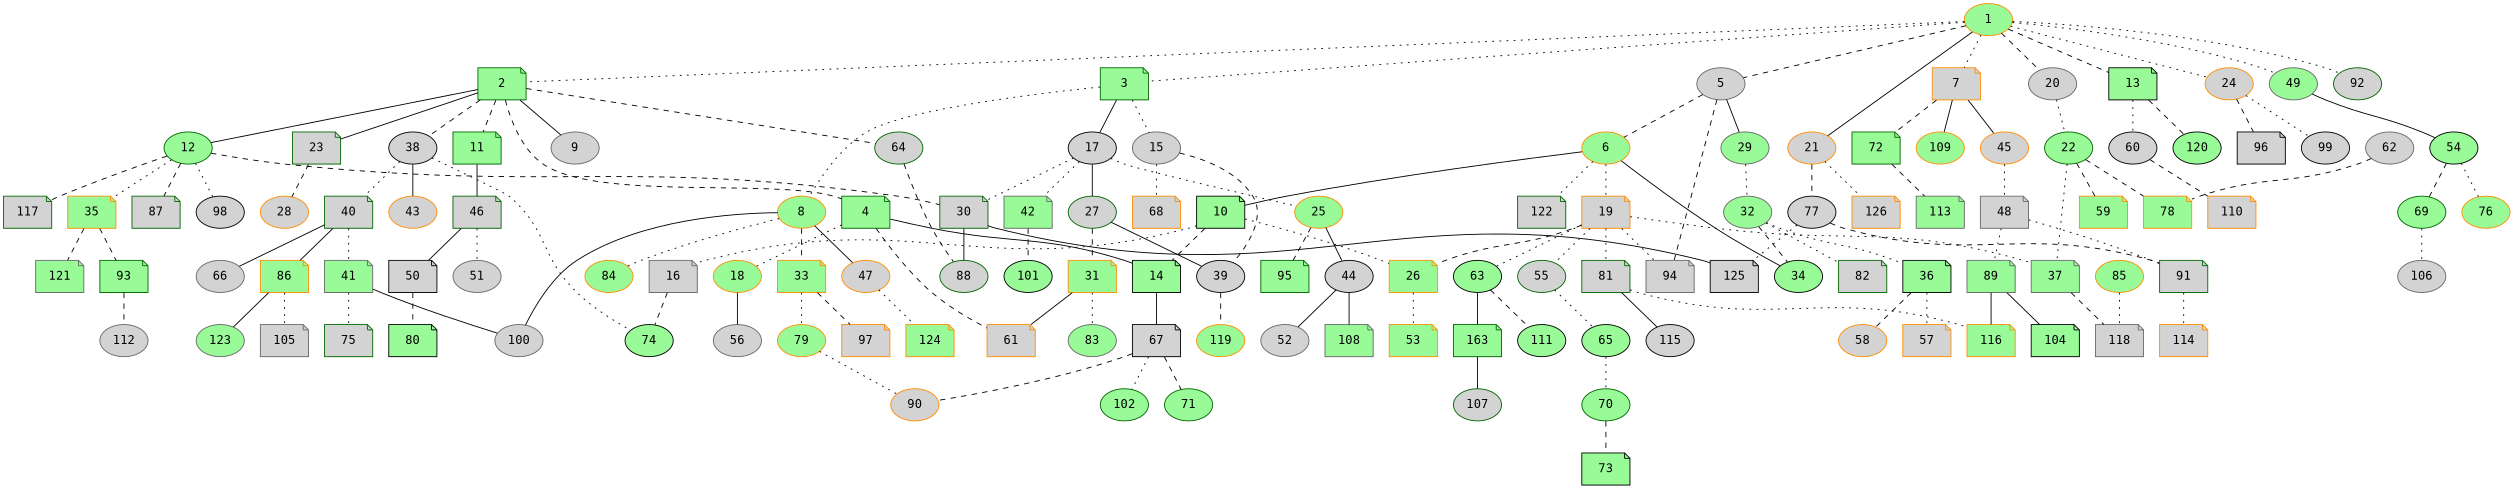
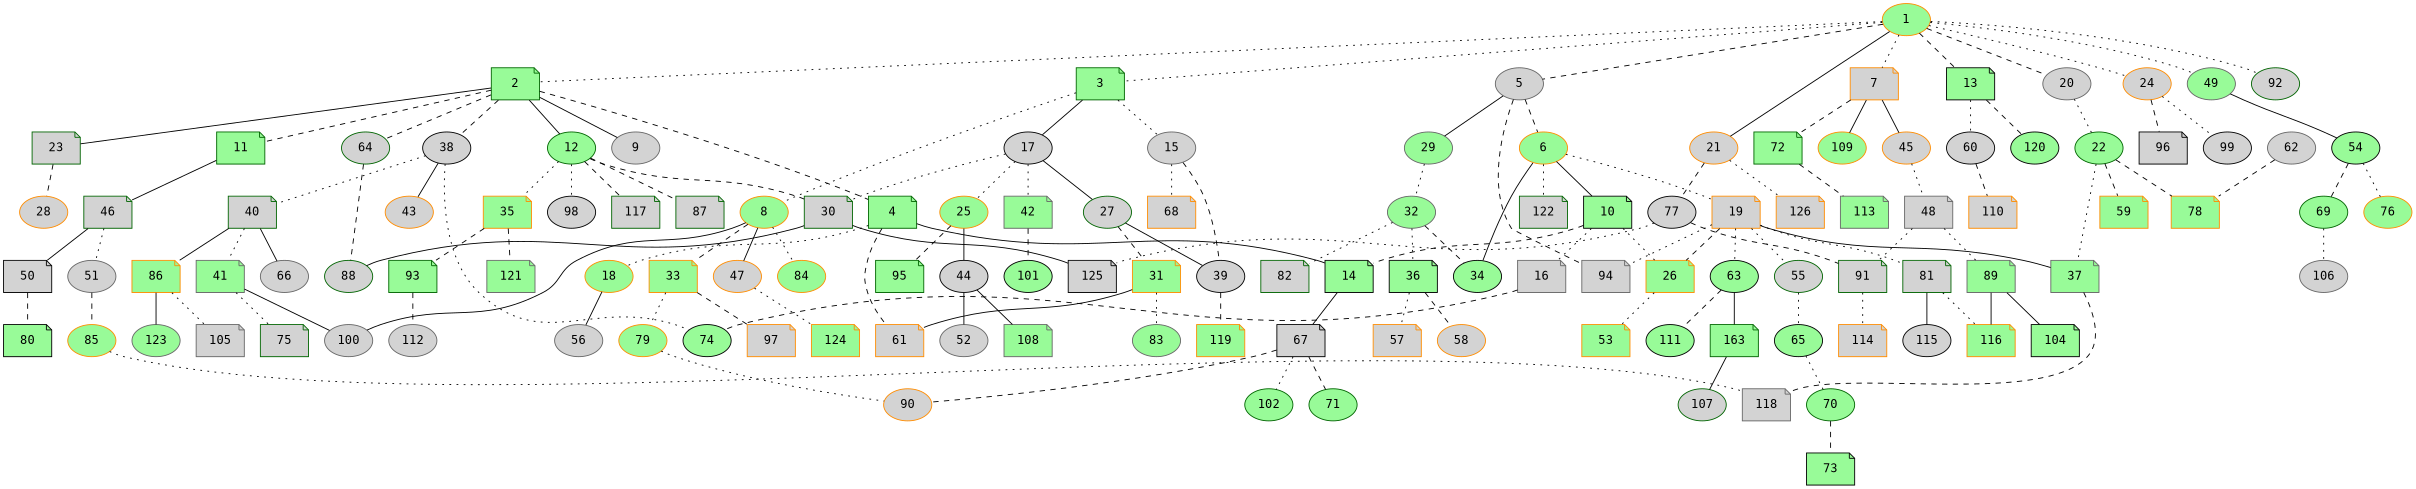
edge "19" -- "37": style dotted -> solid
edge "51" -- "85": added
node "119": shape ellipse -> note
